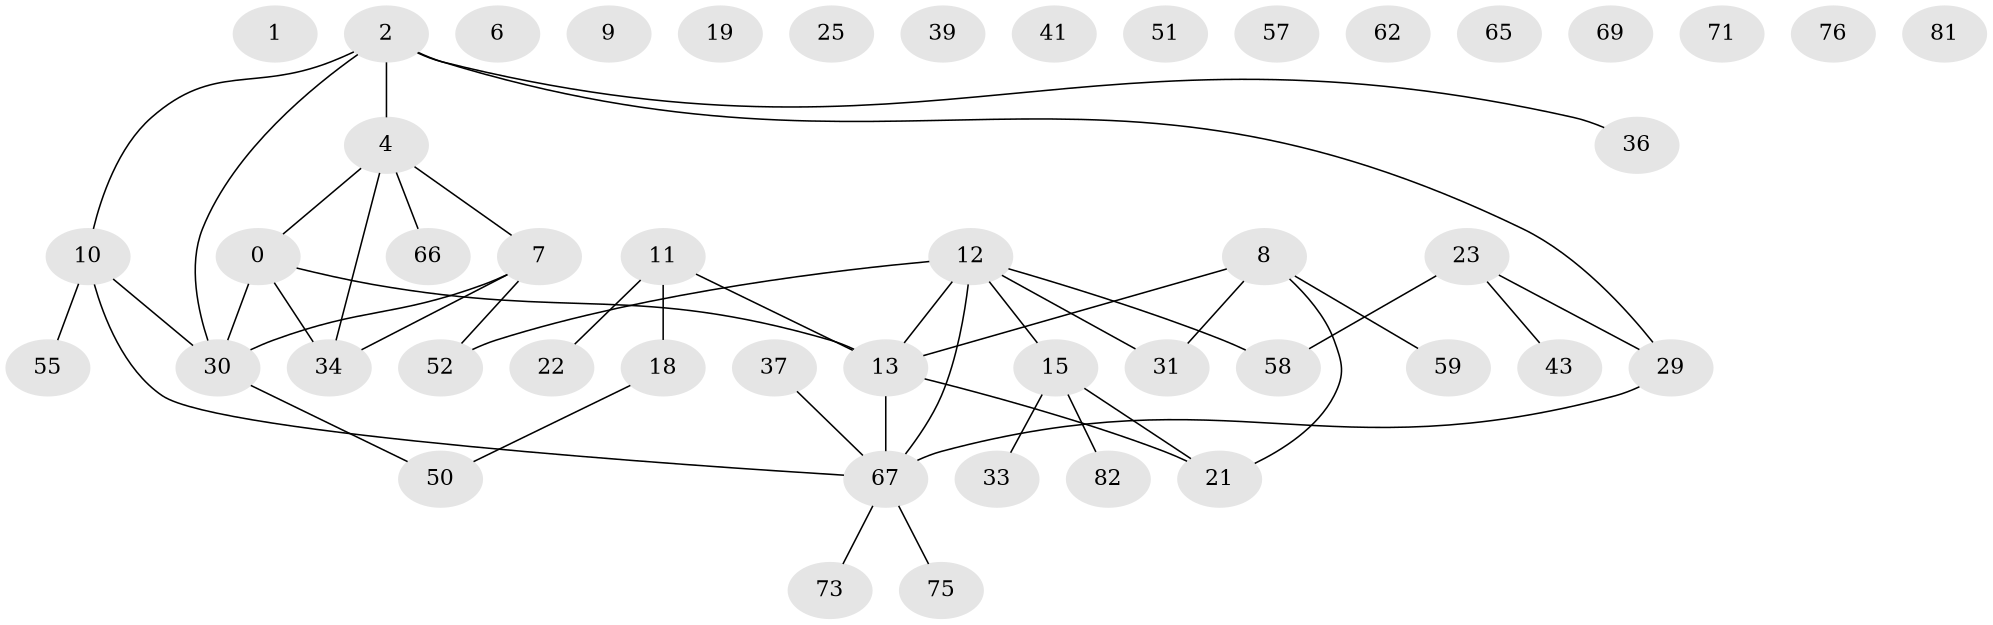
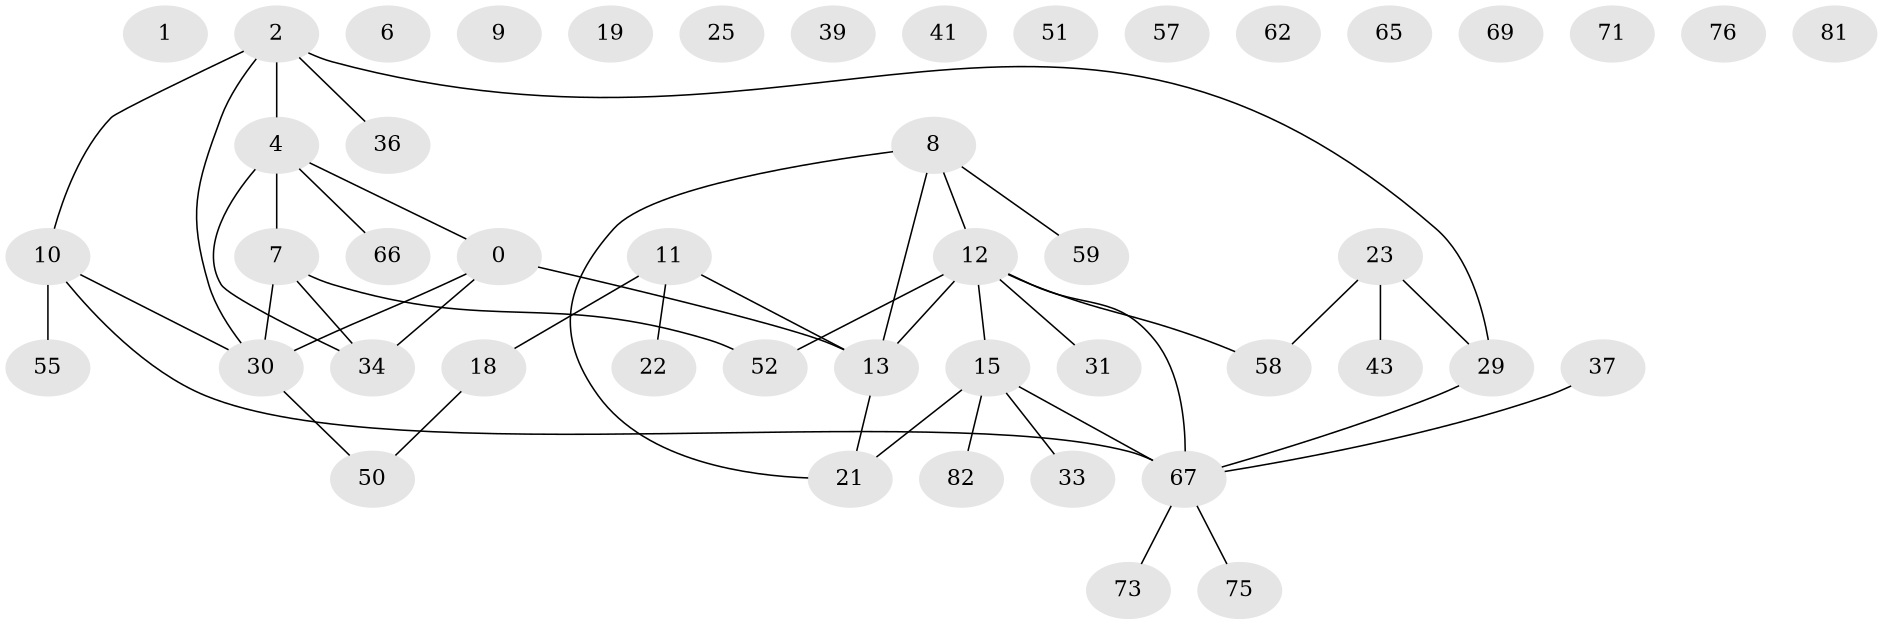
edge "8" -- "31": now "8" -- "12"
edge "13" -- "67": now "15" -- "67"
